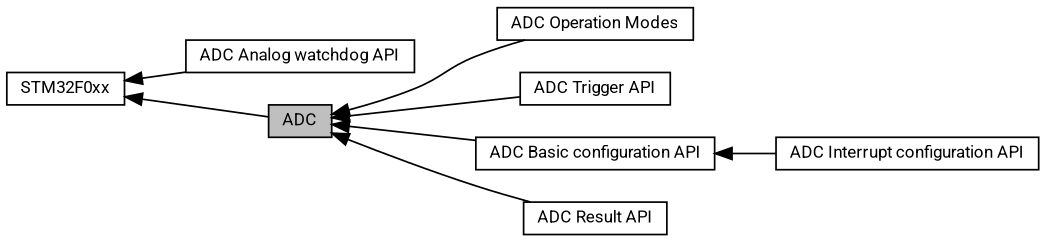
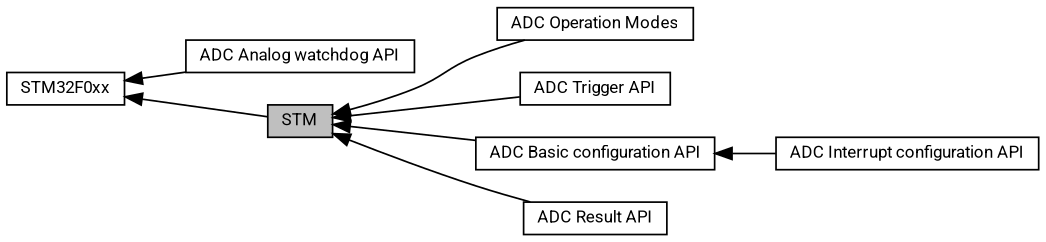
node "ADC": label "ADC" -> "STM"
